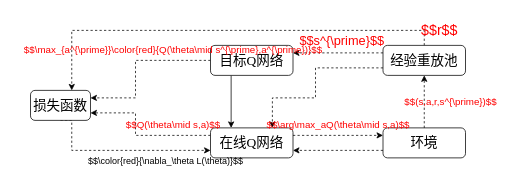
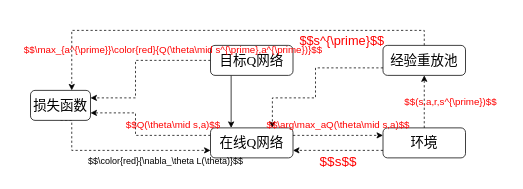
node "$$r$$": removed
edge "经验重放池" -> "目标Q网络": removed
node "$$s$$": added
